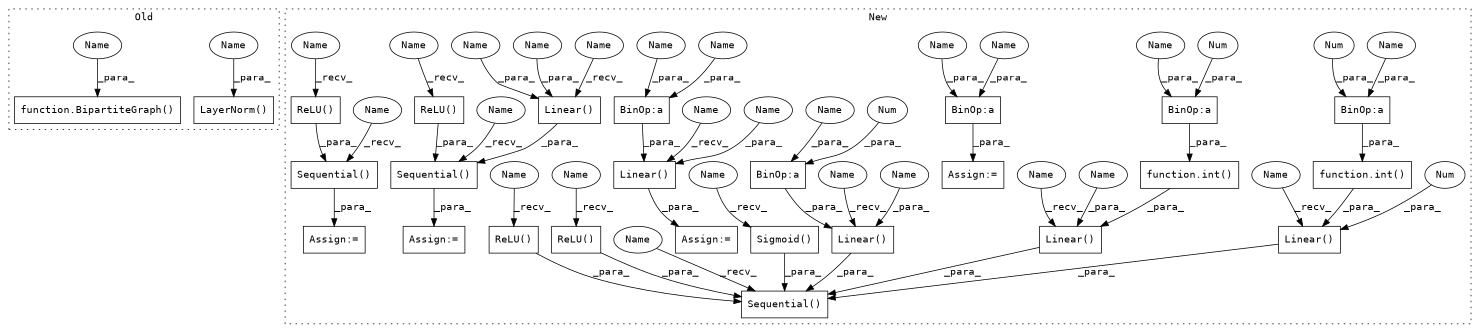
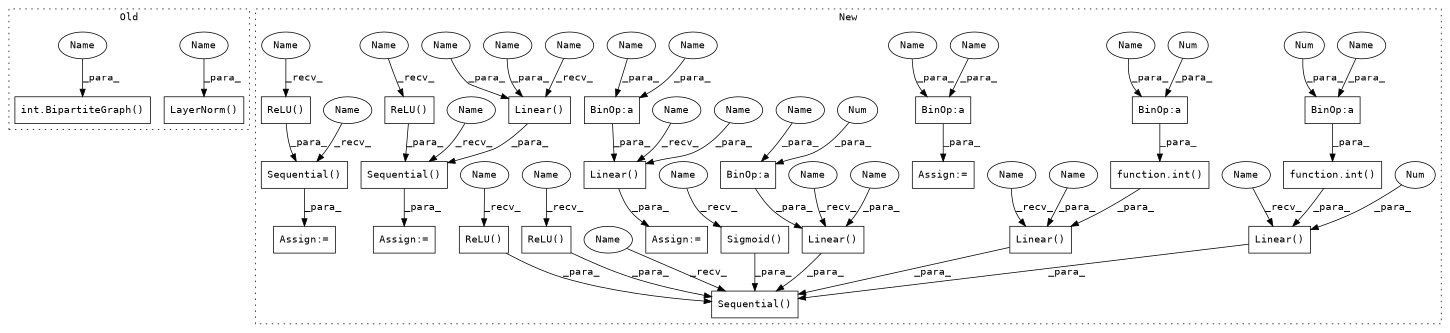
node "function.BipartiteGraph()": label "function.BipartiteGraph()" -> "int.BipartiteGraph()"
